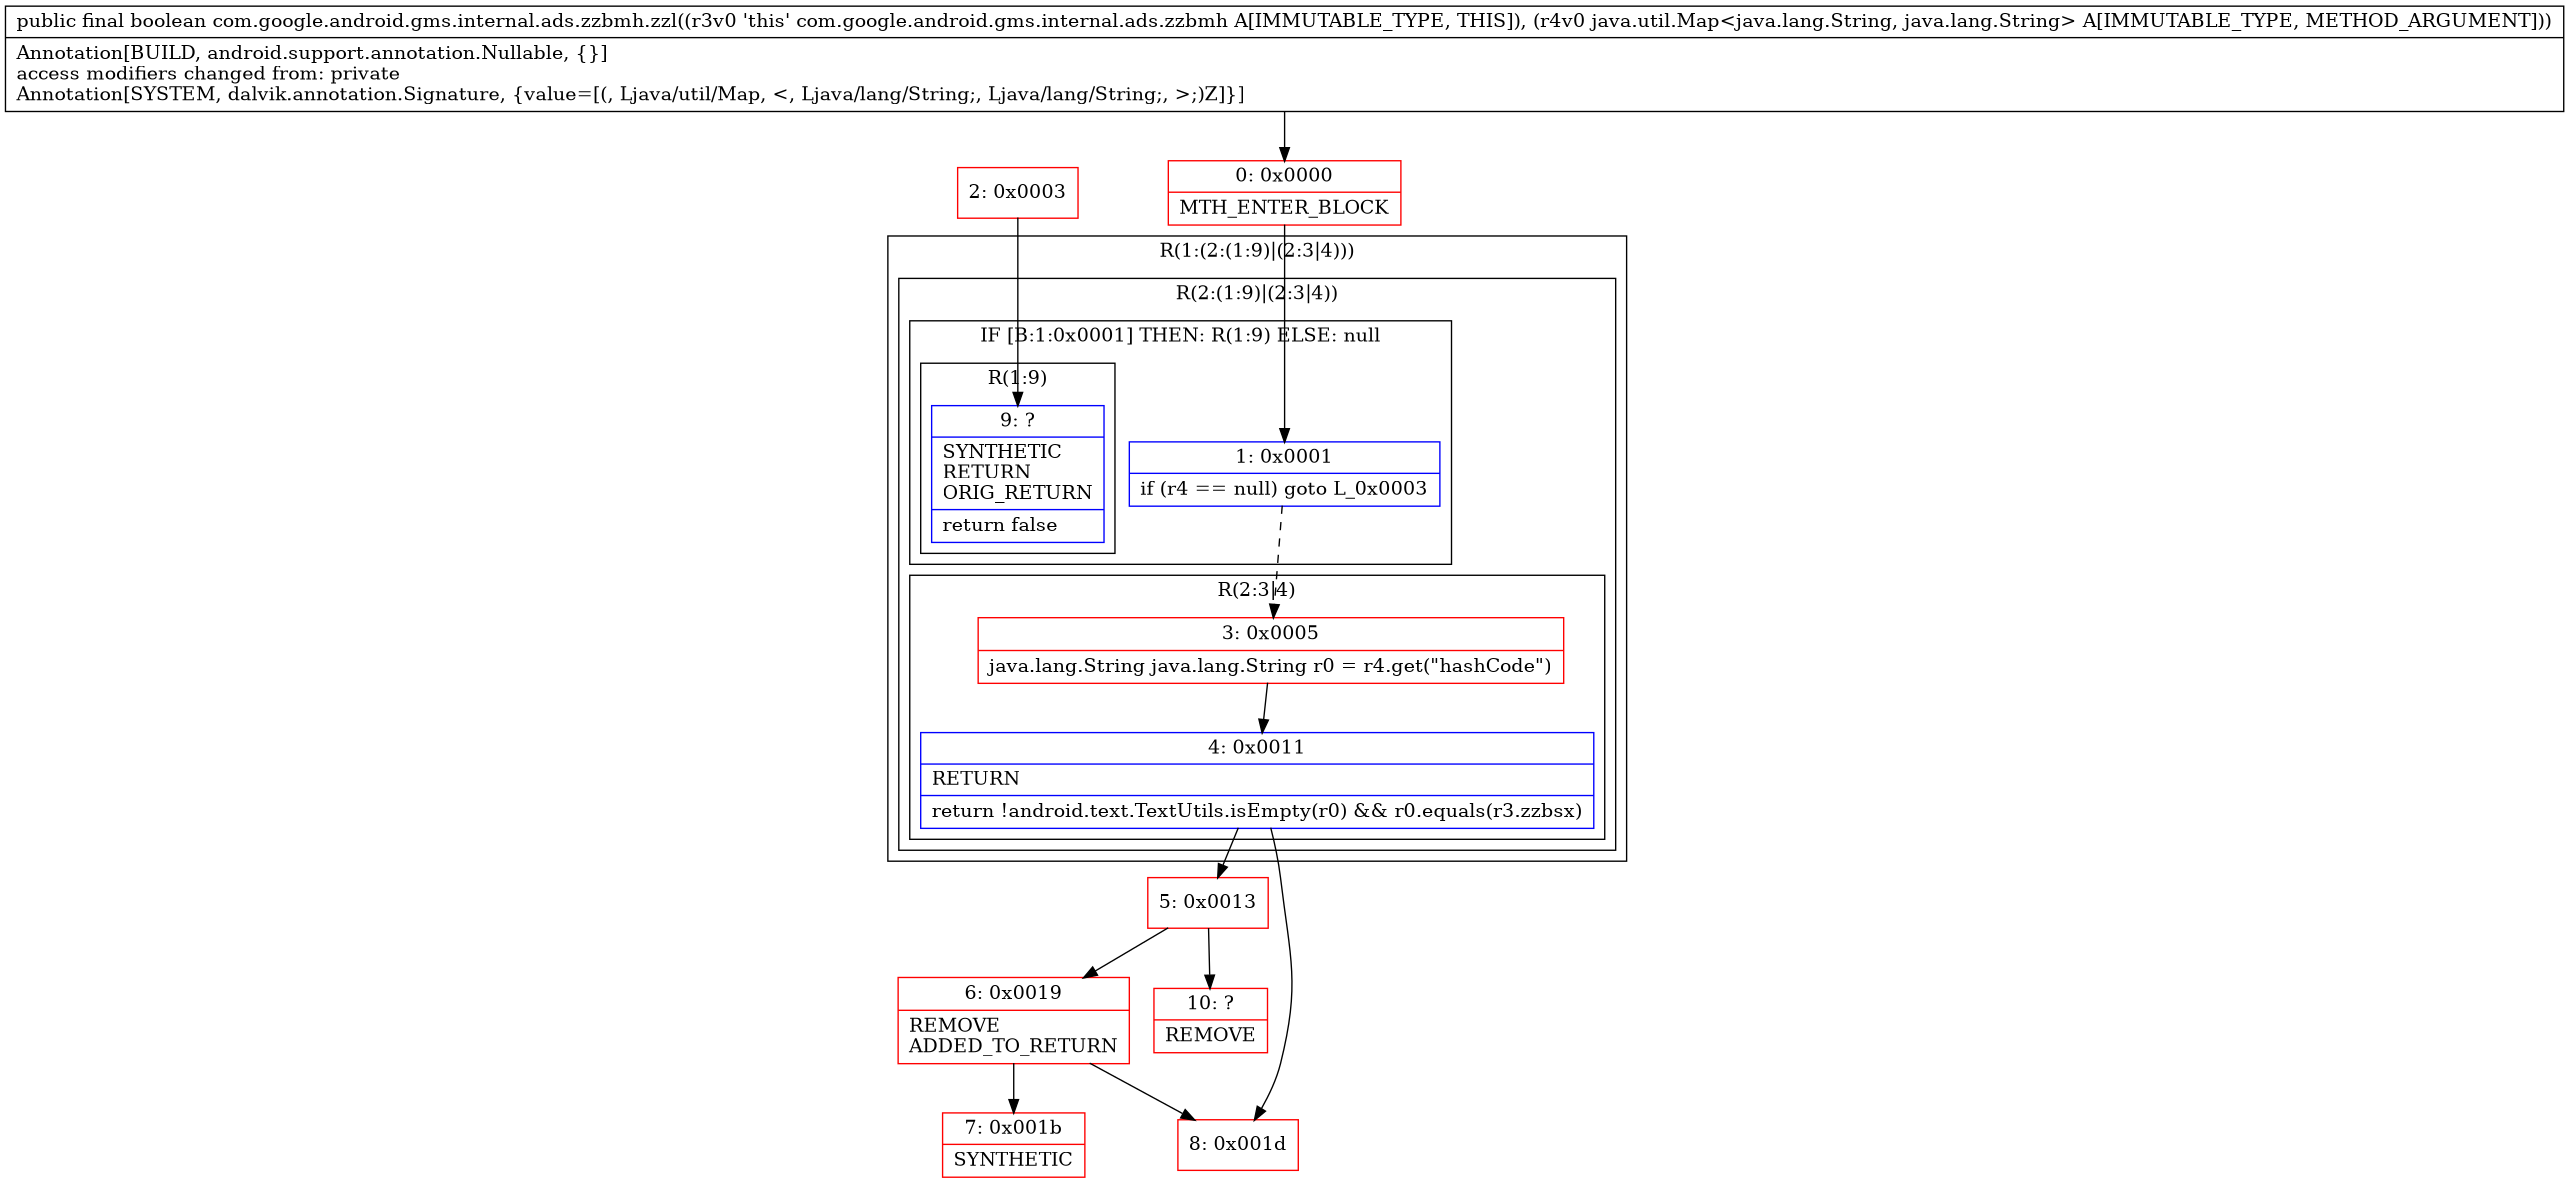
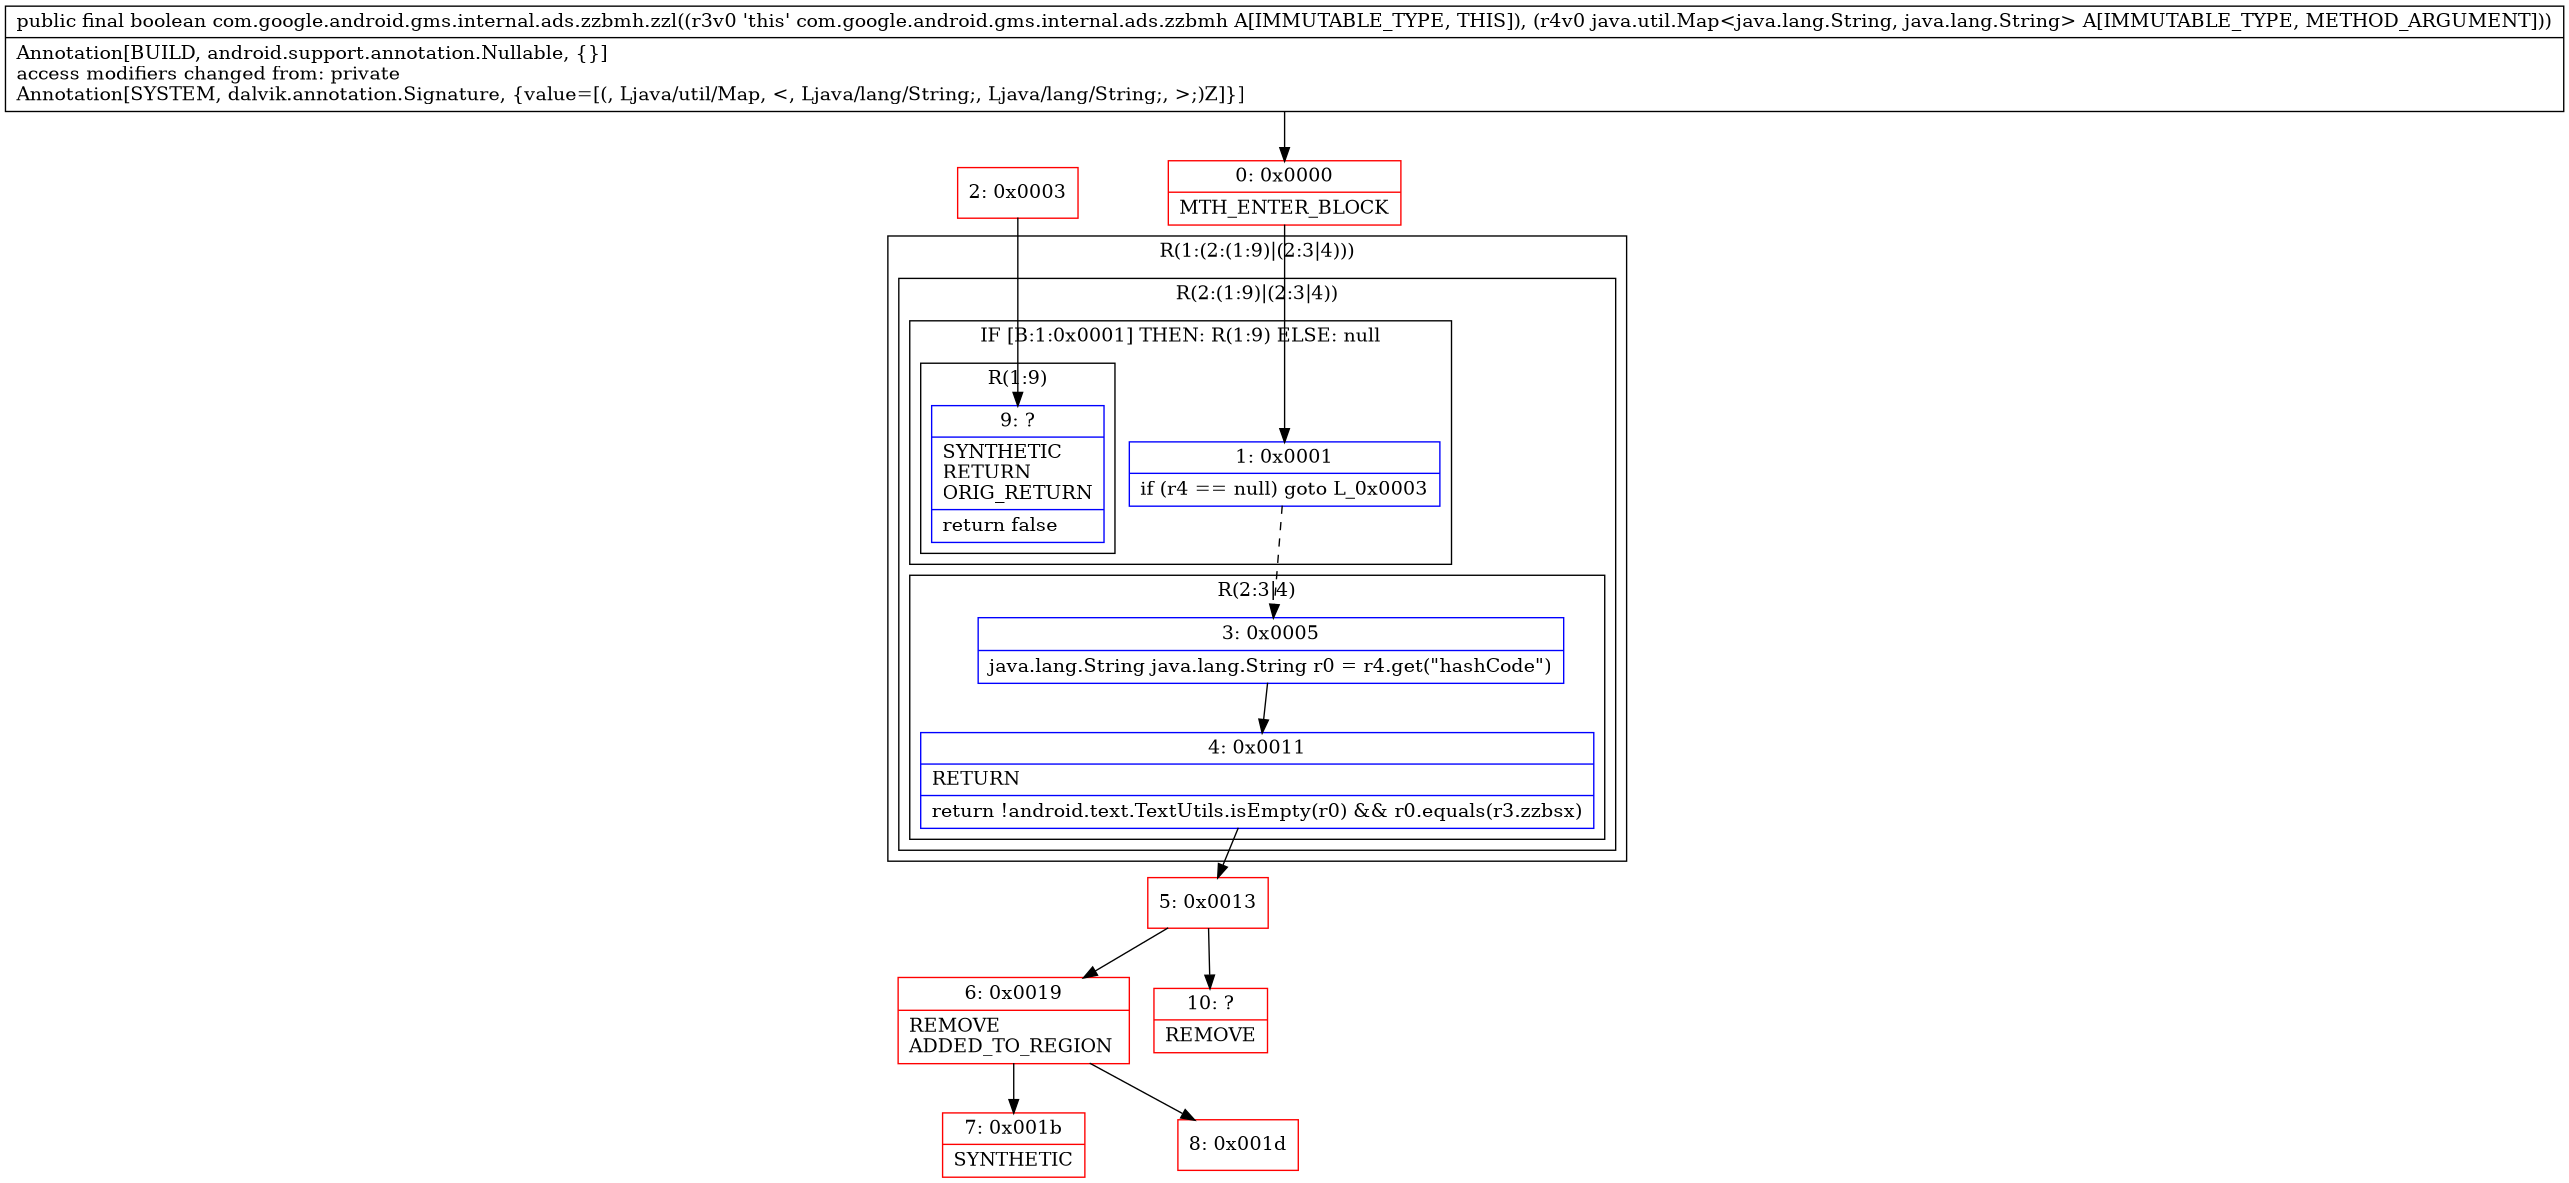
node "3: 0x0005": color red -> blue
edge "4: 0x0011" -> "8: 0x001d": removed
node "6: 0x0019": text "ADDED_TO_RETURN" -> "ADDED_TO_REGION"
